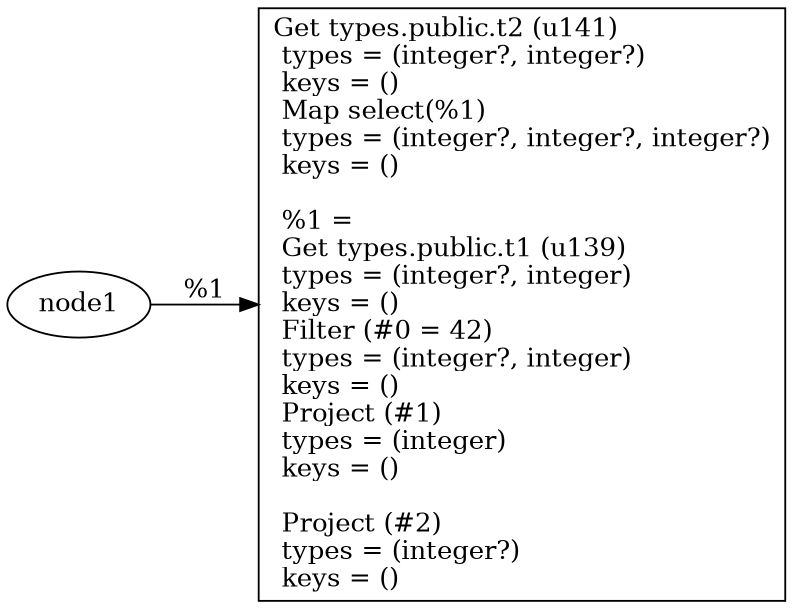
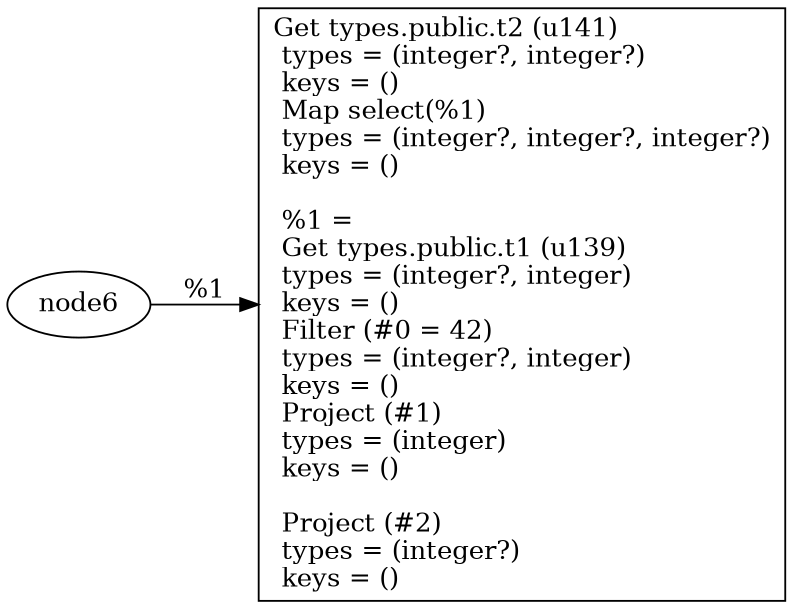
node "node1": label "node1" -> "node6"
